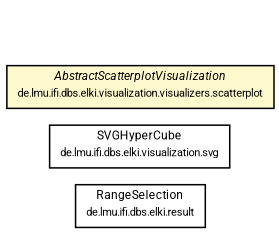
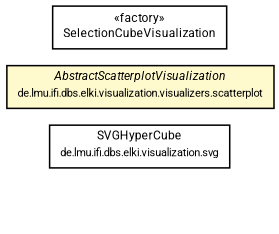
node "SelectionCubeVisualization": added
node "RangeSelection": removed
